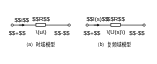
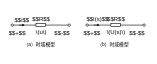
node "（b）复频域模型": label "（b）复频域模型" -> "（b）时域模型"
